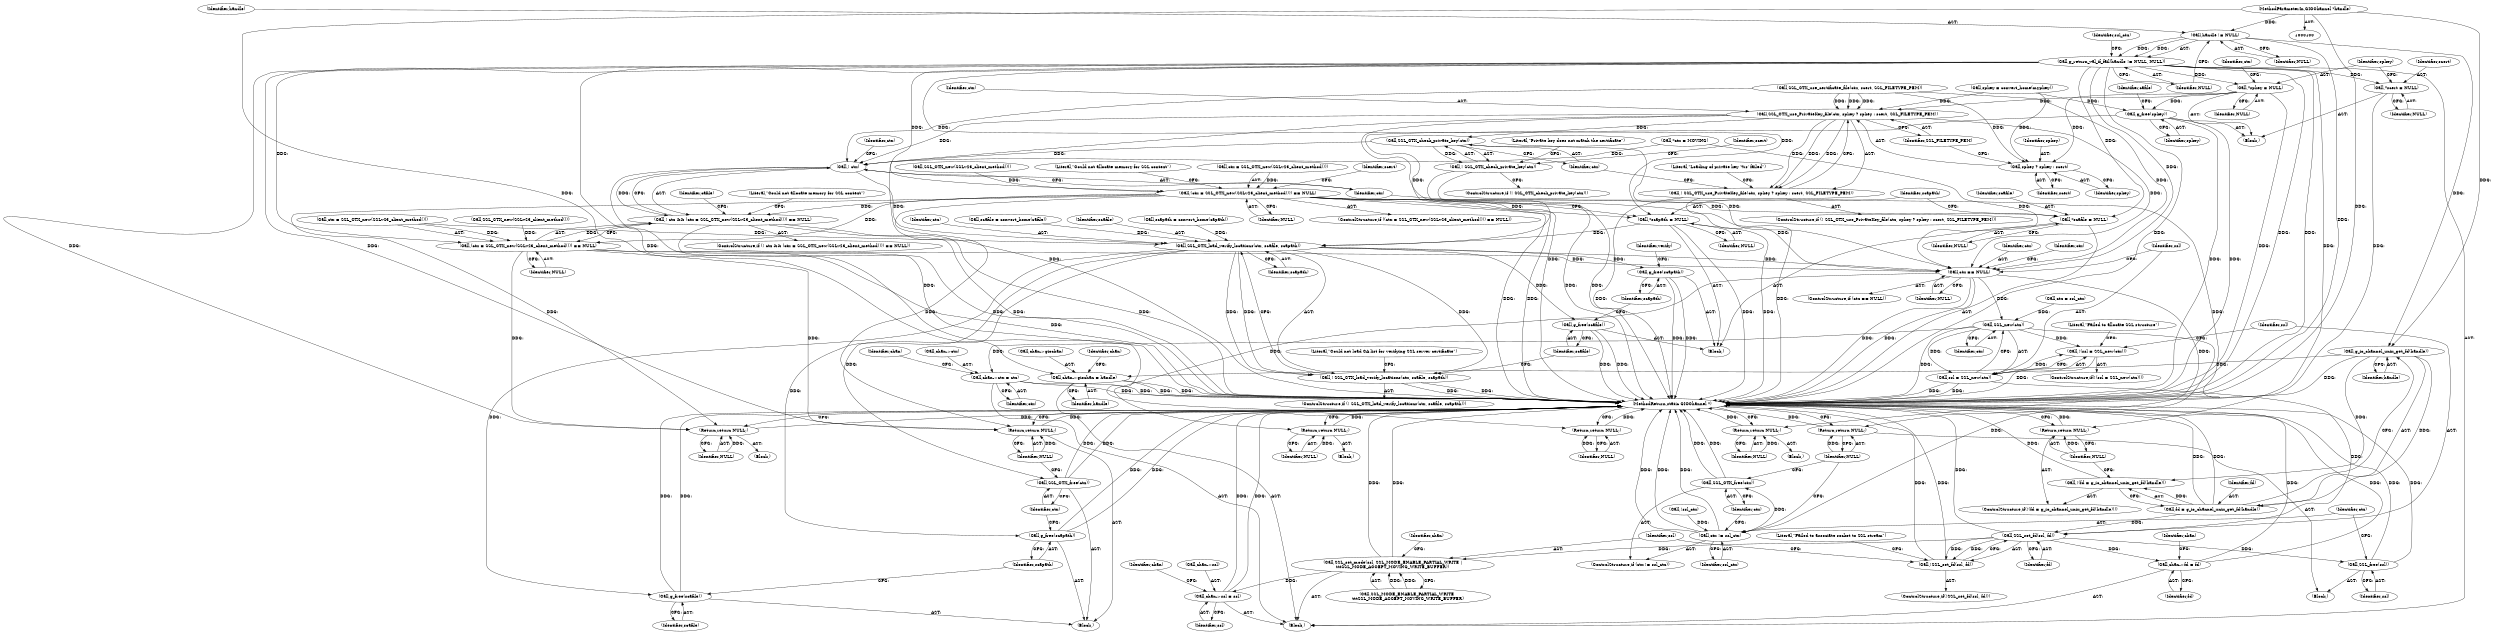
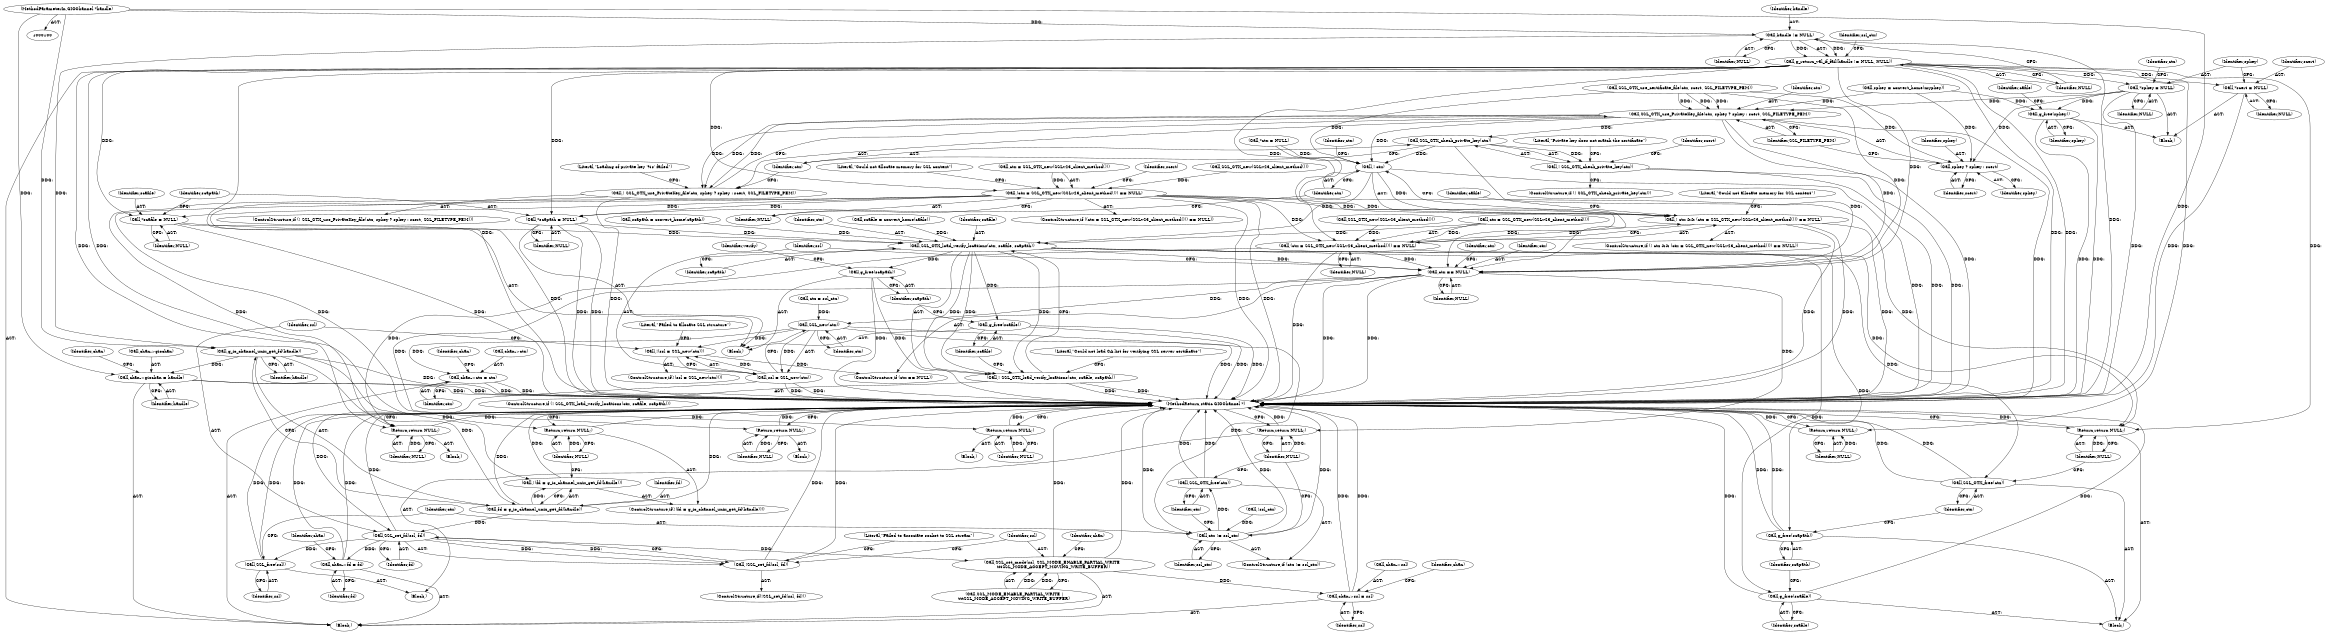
edge "(Call,g_free(spkey))" -> "(Call,SSL_CTX_load_verify_locations(ctx, scafile, scapath))": now "(Call,*scafile = NULL)" -> "(Call,SSL_CTX_load_verify_locations(ctx, scafile, scapath))"
node "(Call,*ctx = MOVING)": label "(Call,*ctx = MOVING)" -> "(Call,*ctx = NULL)"
edge "(Call,*scafile = NULL)" -> "(MethodReturn,static GIOChannel *)": label "AST: " -> "DDG: "
edge "(Call,!(ssl = SSL_new(ctx)))" -> "(MethodReturn,static GIOChannel *)": now "(Call,!(ssl = SSL_new(ctx)))" -> "(ControlStructure,if (ctx == NULL))"
